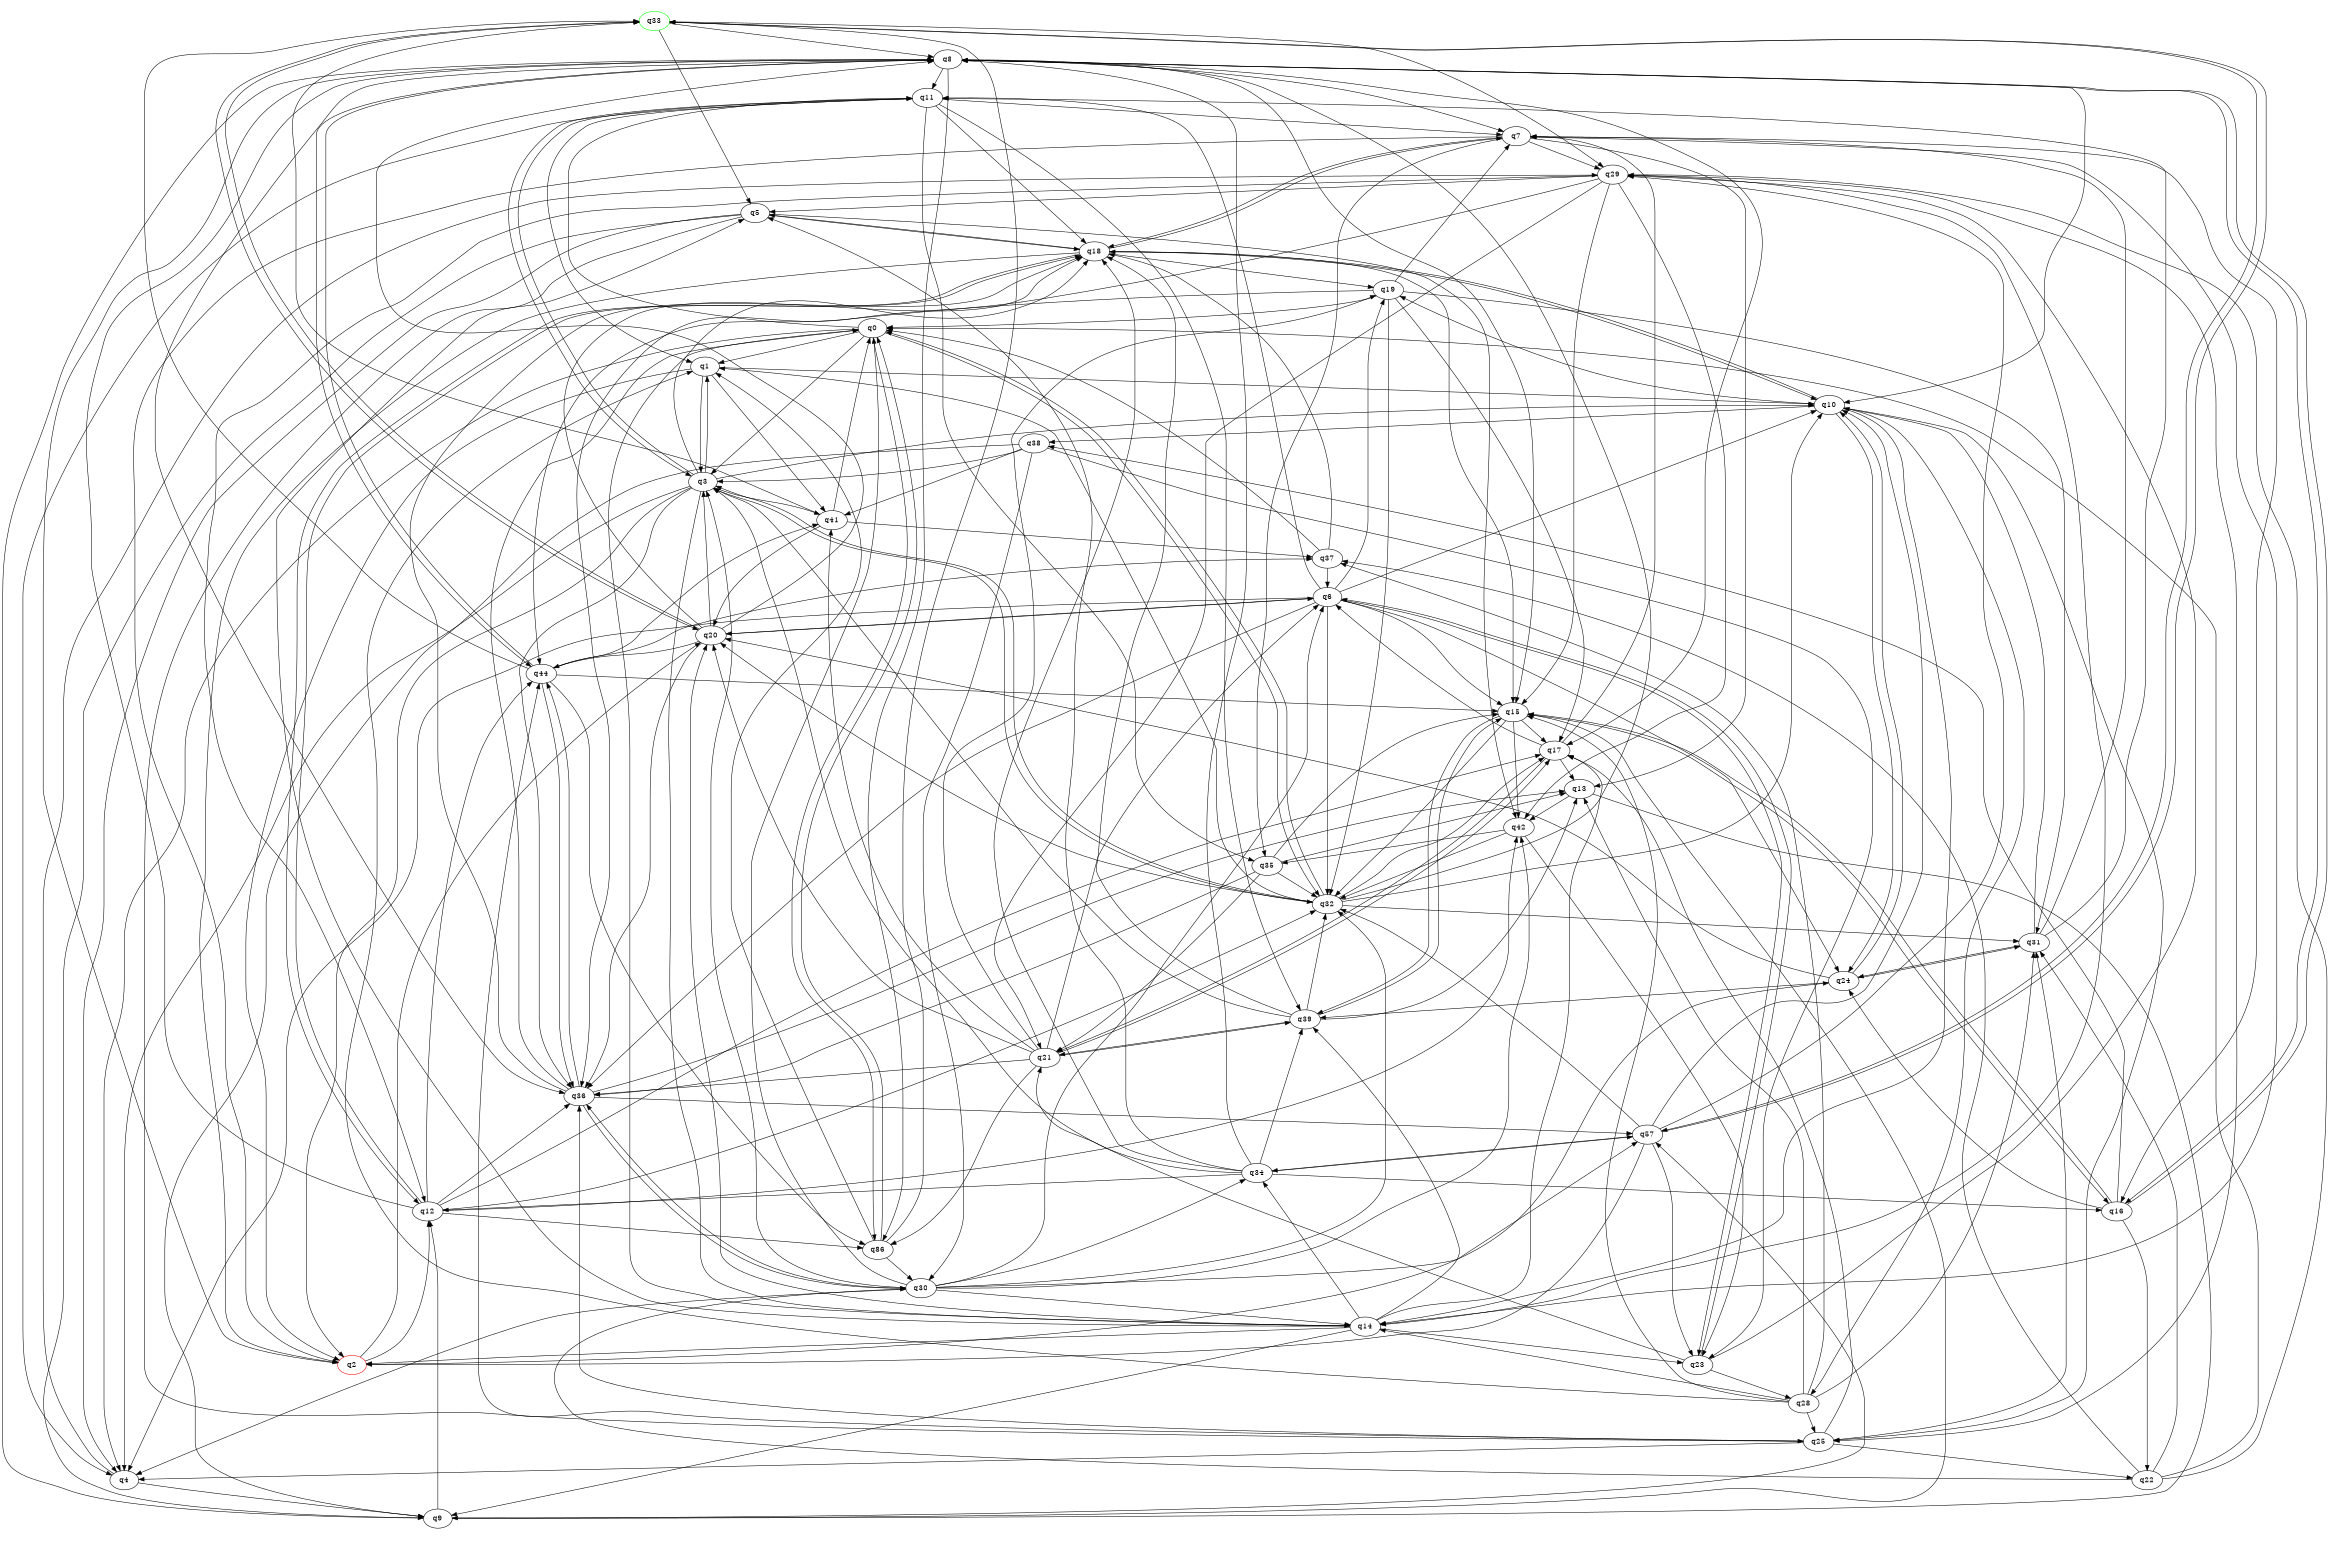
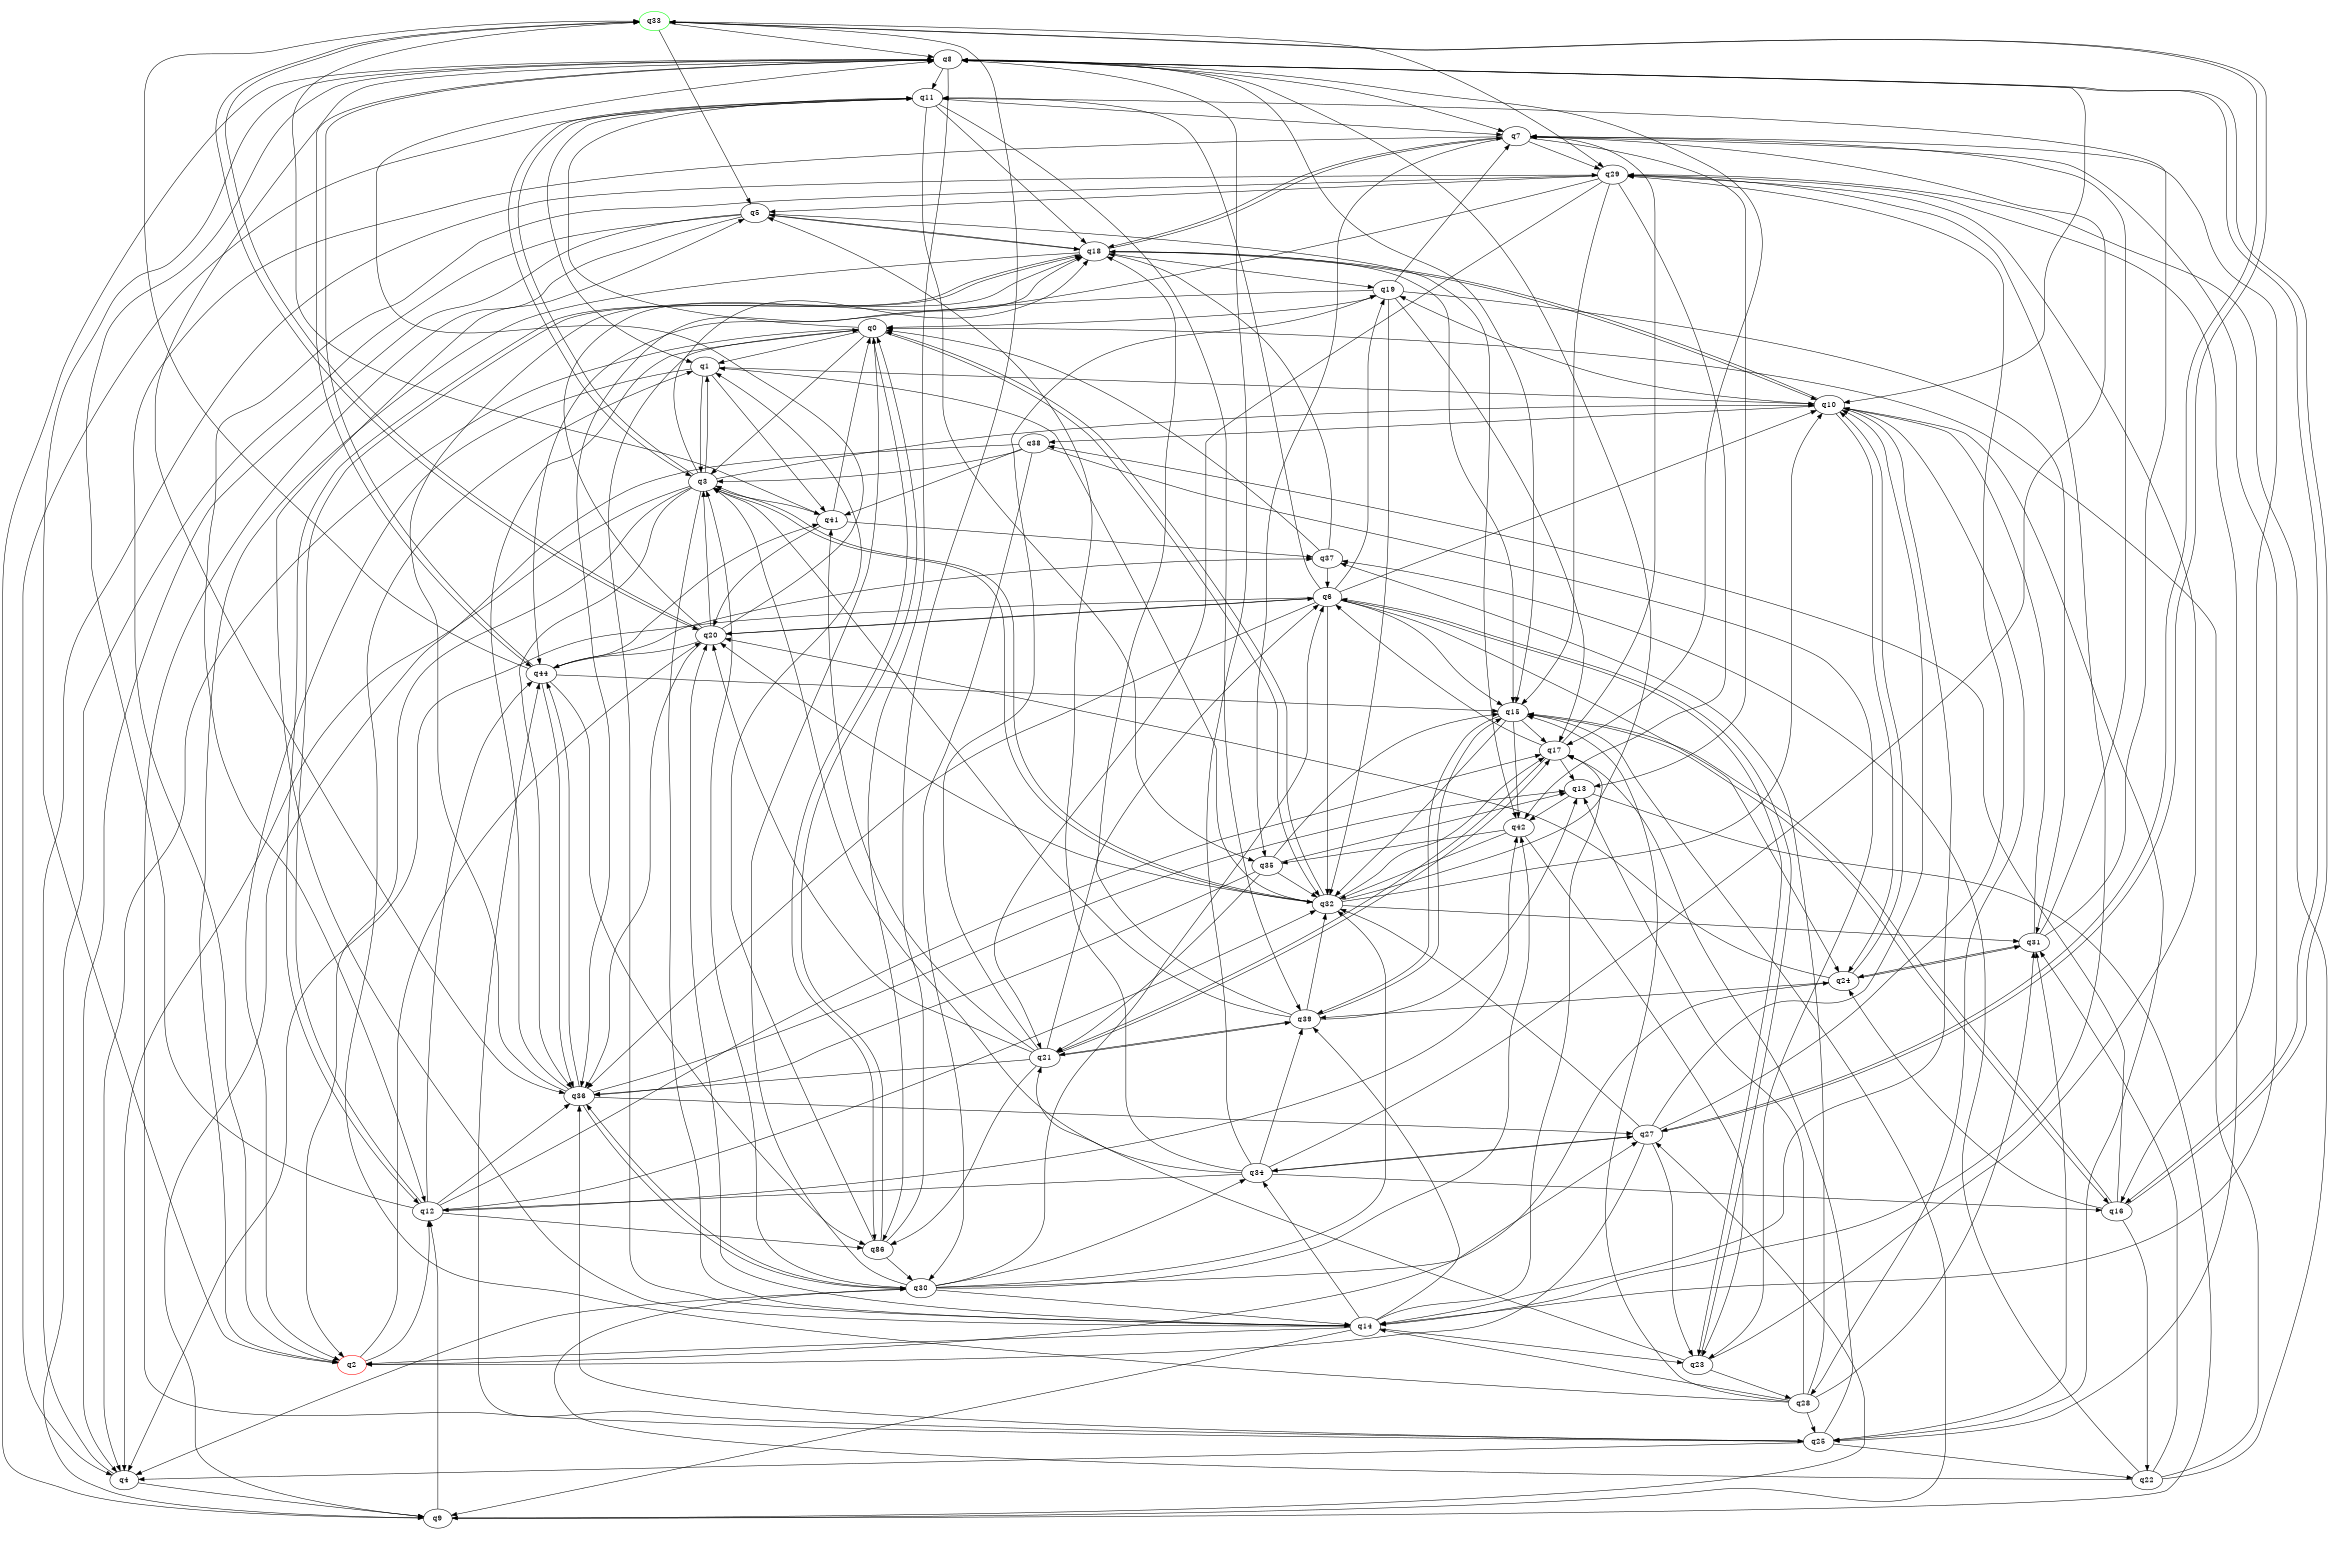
edge "q34" -> "q18": now "q34" -> "q7"
node "q57": label "q57" -> "q27"
